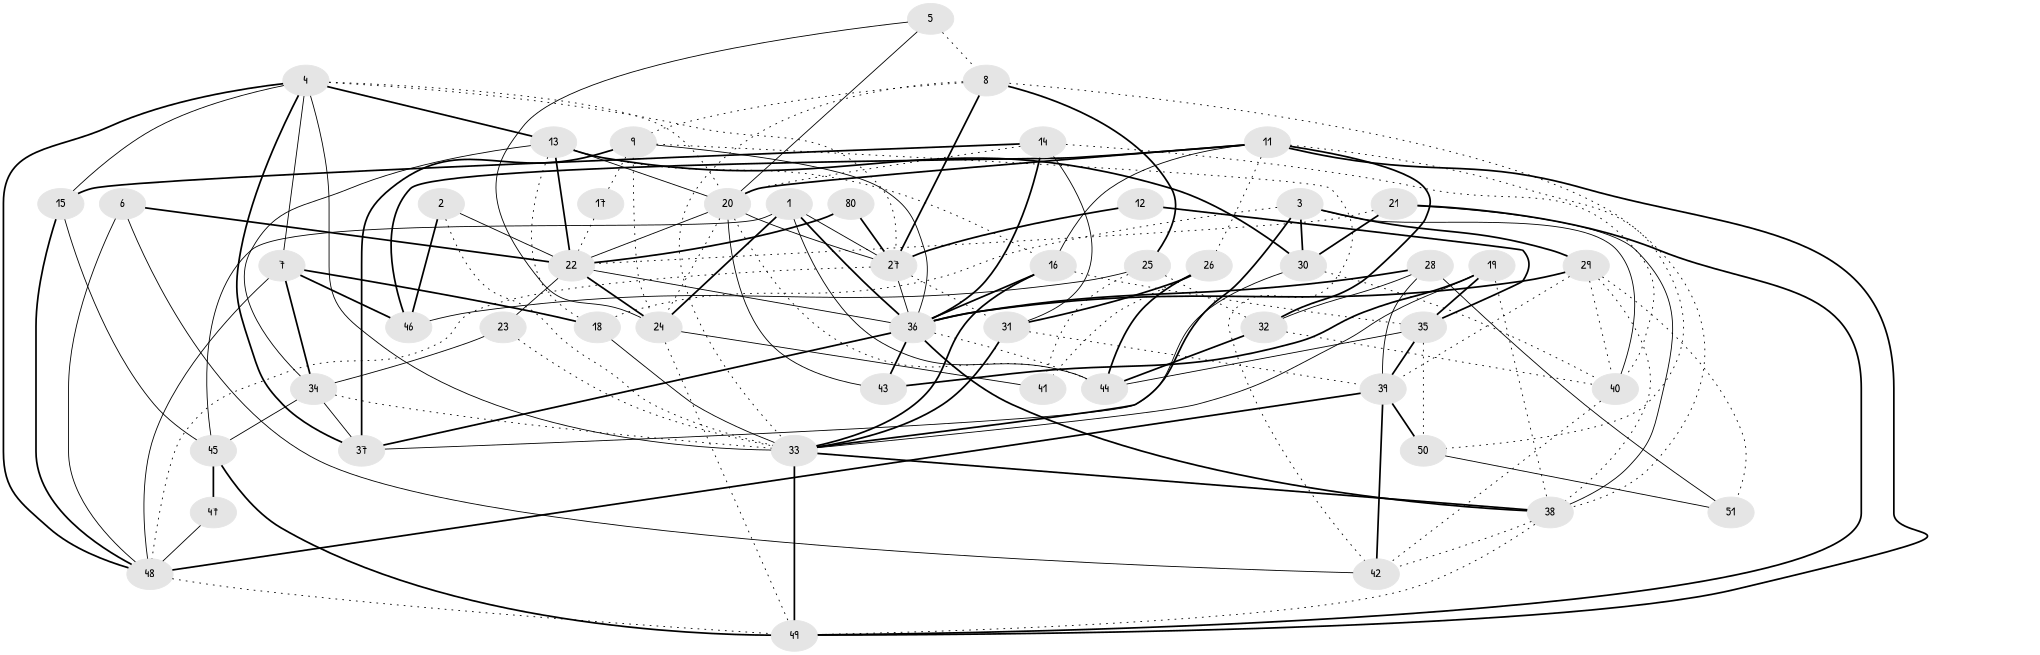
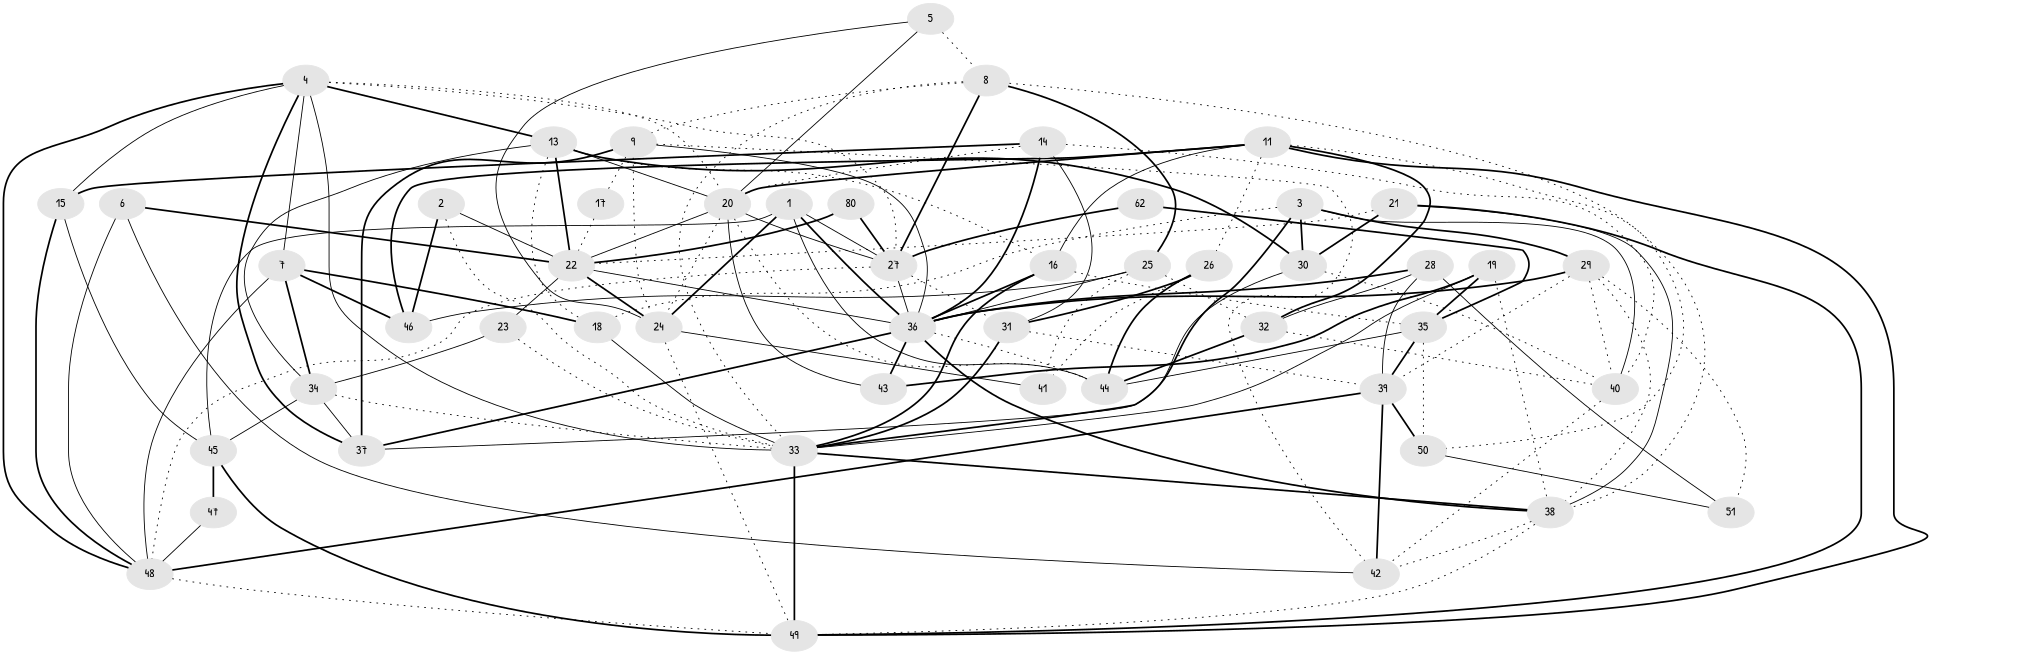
node "12": label "12" -> "62"
edge "25" -- "36": added
